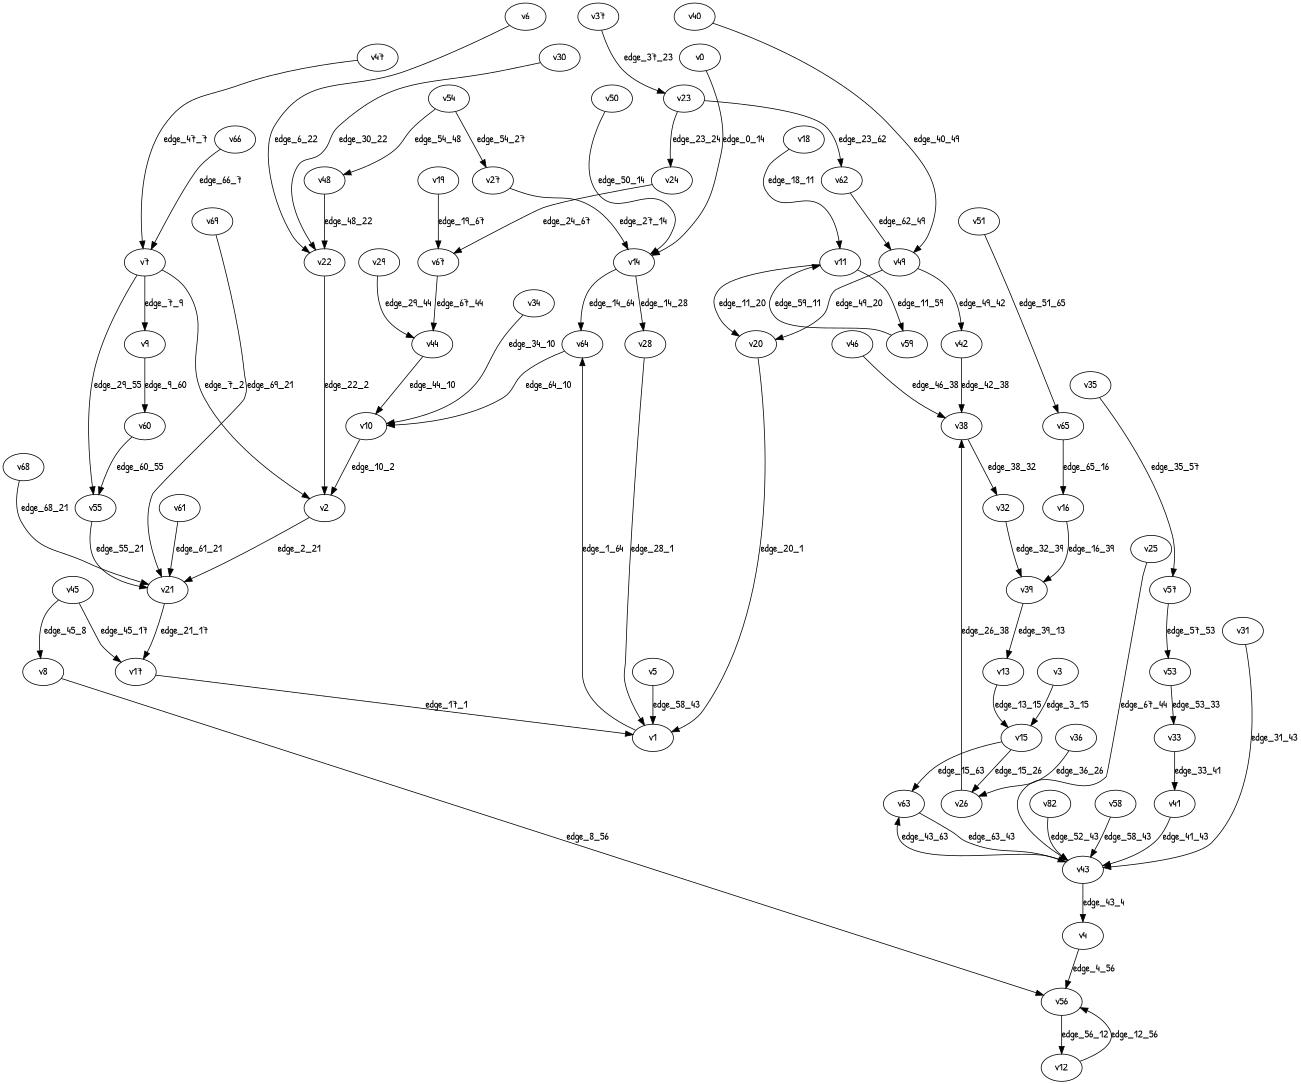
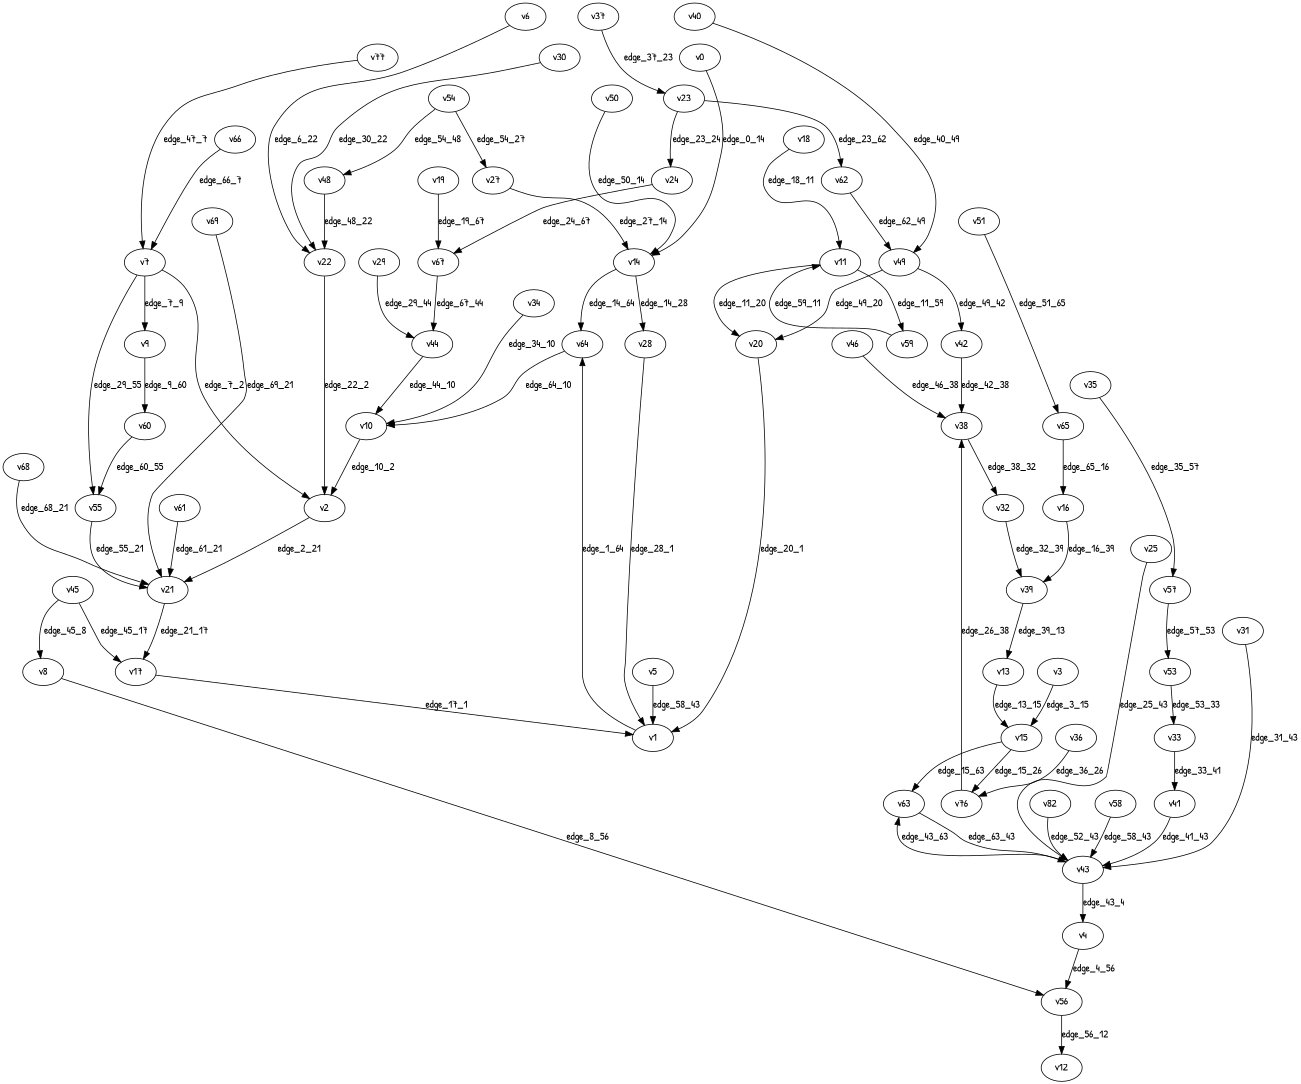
node "v47": label "v47" -> "v77"
edge "v25" -> "v43": label "edge_67_44" -> "edge_25_43"
node "v26": label "v26" -> "v76"
edge "v12" -> "v56": removed, label "edge_12_56"
